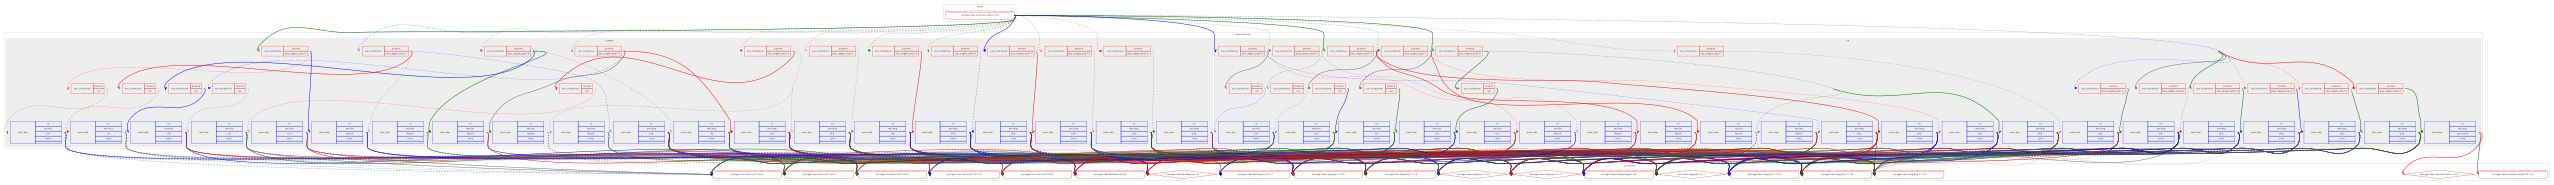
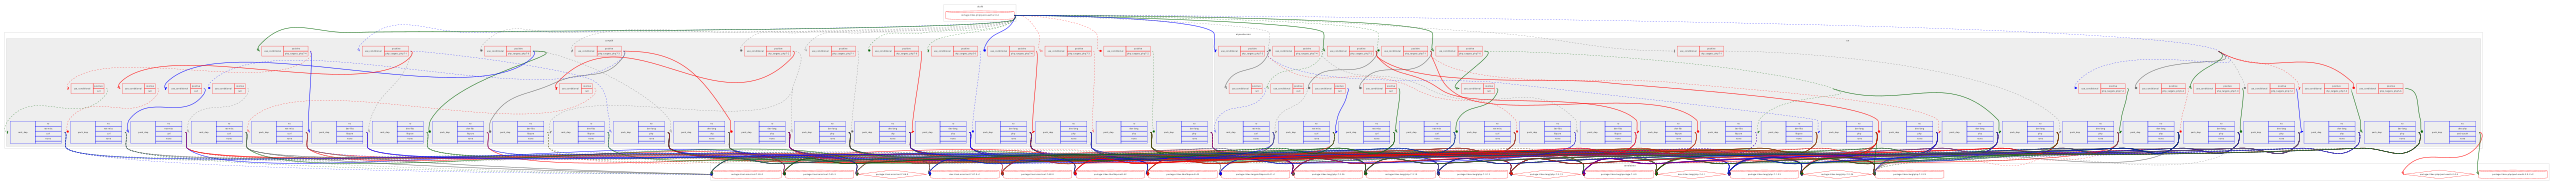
node "portage://net-misc/curl-7.66.0": shape cylinder -> diamond
node "portage://net-misc/curl-7.67.0-r1": label "portage://net-misc/curl-7.67.0-r1" -> "dev://net-misc/curl-7.67.0-r1"
node "portage://dev-libs/libpcre-8.43": shape diamond -> cylinder
node "portage://dev-libs/libpcre-8.41-r1": label "portage://dev-libs/libpcre-8.41-r1" -> "portage://dev-targets/libpcre-8.41-r1"
node "portage://dev-lang/php-7.3.12": shape diamond -> cylinder
node "portage://dev-lang/php-7.2.24": shape cylinder -> diamond
